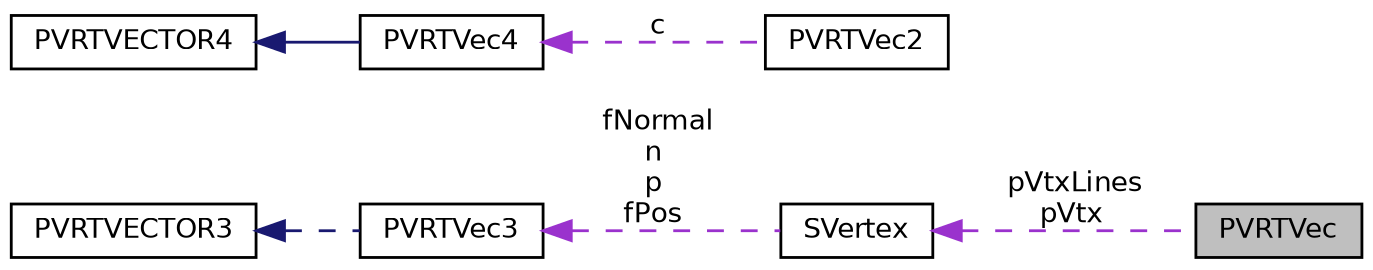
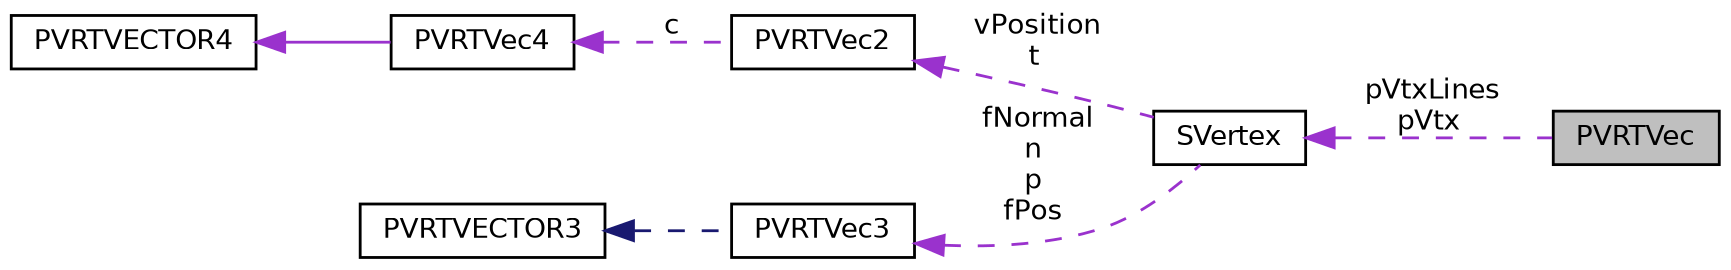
edge "PVRTVec4" -> "PVRTVECTOR4": color midnightblue -> darkorchid3
edge "SVertex" -> "PVRTVec2": added, label "vPosition t"
